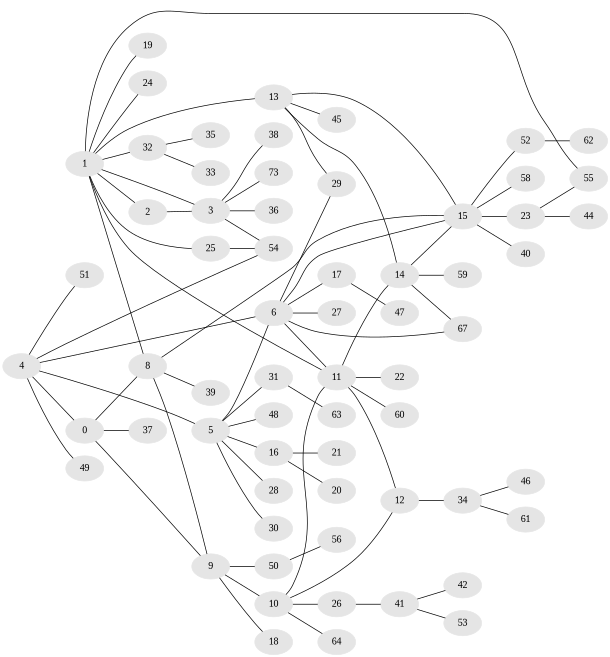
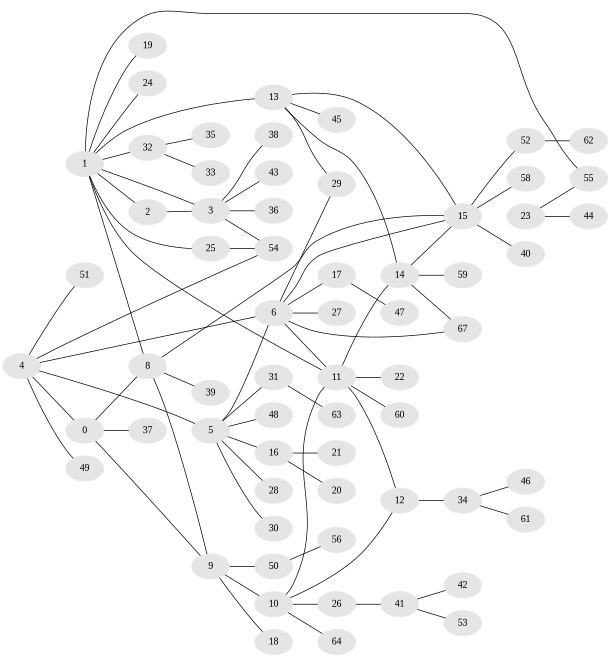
node "73": label "73" -> "43"
edge "15" -- "23": removed
